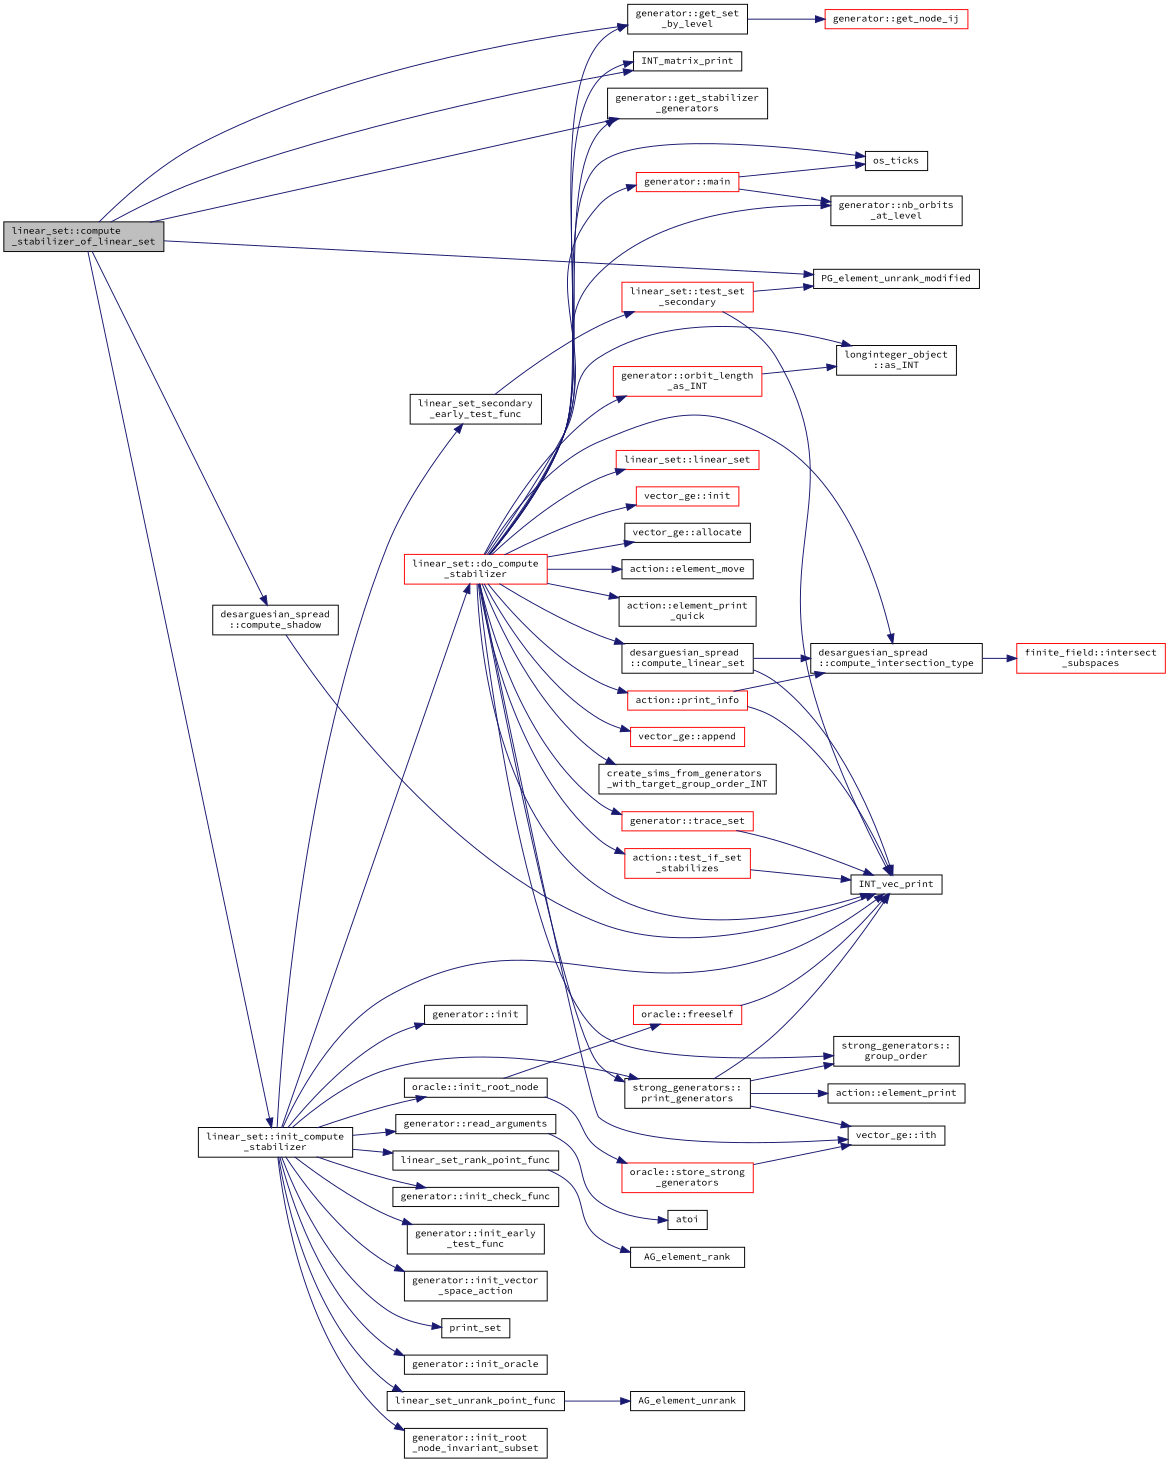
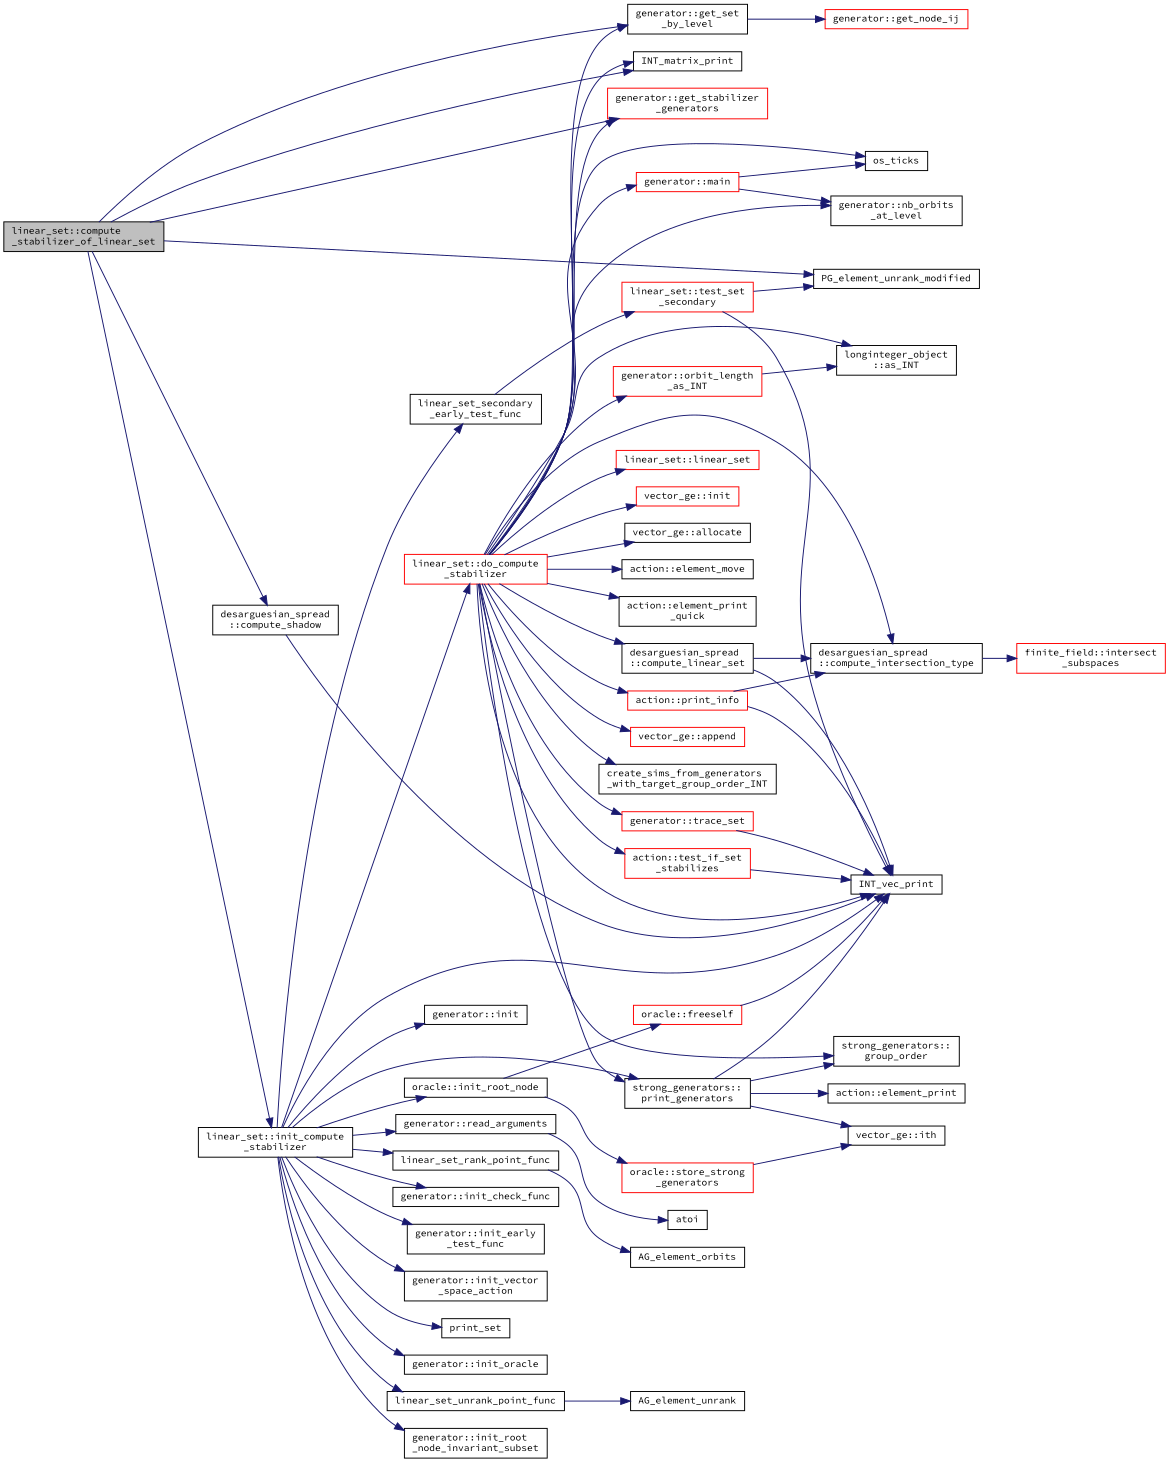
node "generator::get_stabilizer _generators": color black -> red
edge "linear_set::do_compute _stabilizer" -> "vector_ge::ith": removed
node "AG_element_rank": label "AG_element_rank" -> "AG_element_orbits"
